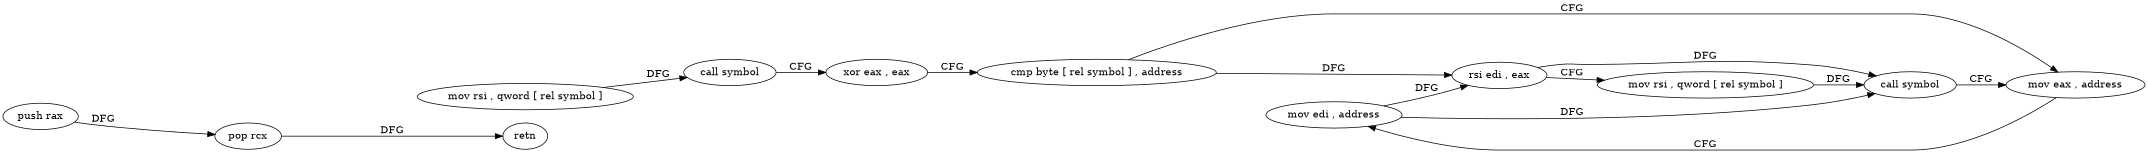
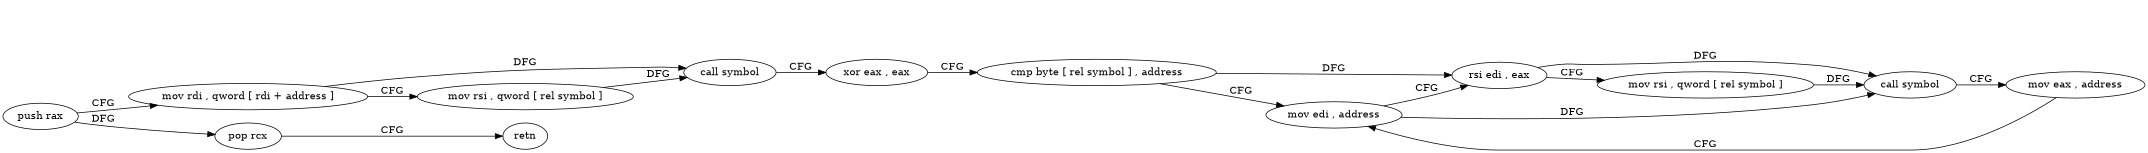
edge "cmp byte [ rel symbol ] , address" -> "mov eax , address": now "cmp byte [ rel symbol ] , address" -> "mov edi , address"
edge "mov edi , address" -> "rsi edi , eax": label "DFG" -> "CFG"
node "mov rdi , qword [ rdi + address ]": added
edge "pop rcx" -> "retn": label "DFG" -> "CFG"
